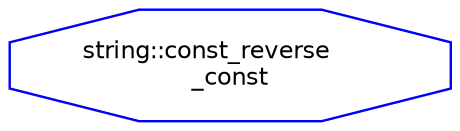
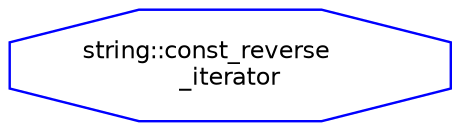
node "string::const_reverse _const": label "string::const_reverse _const" -> "string::const_reverse _iterator"
